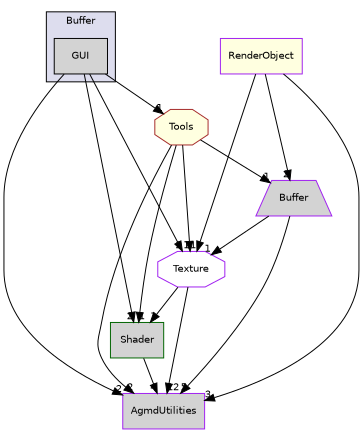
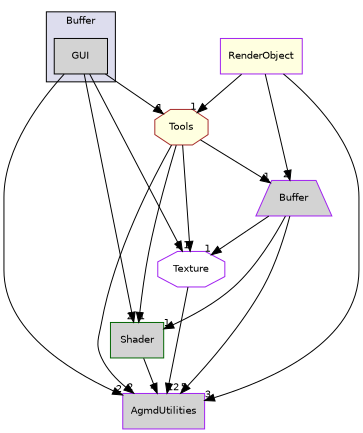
edge "RenderObject" -> "Texture": now "RenderObject" -> "Tools"
edge "Texture" -> "Shader": now "Buffer" -> "Shader"
